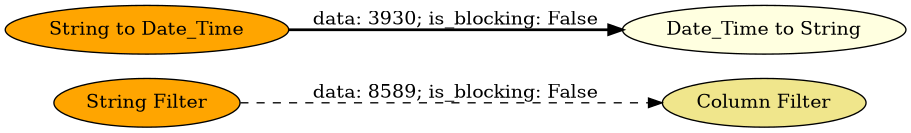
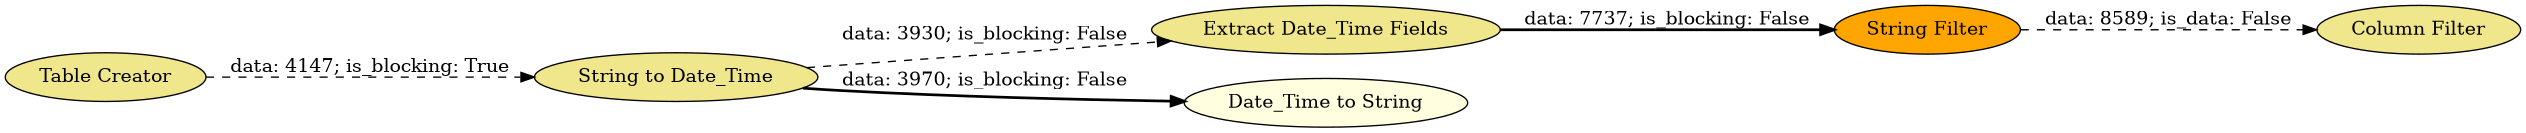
edge "String to Date_Time" -> "Date_Time to String": label "data: 3930; is_blocking: False" -> "data: 3970; is_blocking: False"
node "String to Date_Time": fillcolor orange -> khaki
node "Extract Date_Time Fields": added
node "Table Creator": added
edge "String Filter" -> "Column Filter": label "data: 8589; is_blocking: False" -> "data: 8589; is_data: False"
